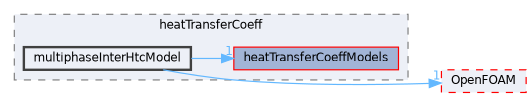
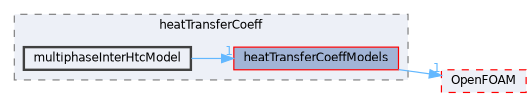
edge "multiphaseInterHtcModel" -> "OpenFOAM": now "heatTransferCoeffModels" -> "OpenFOAM"
